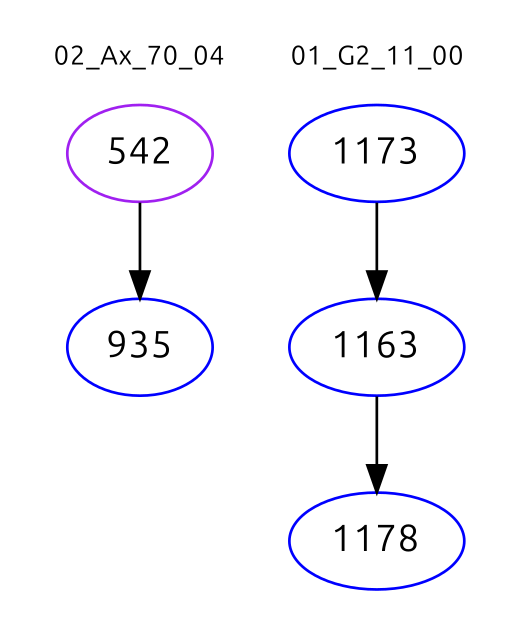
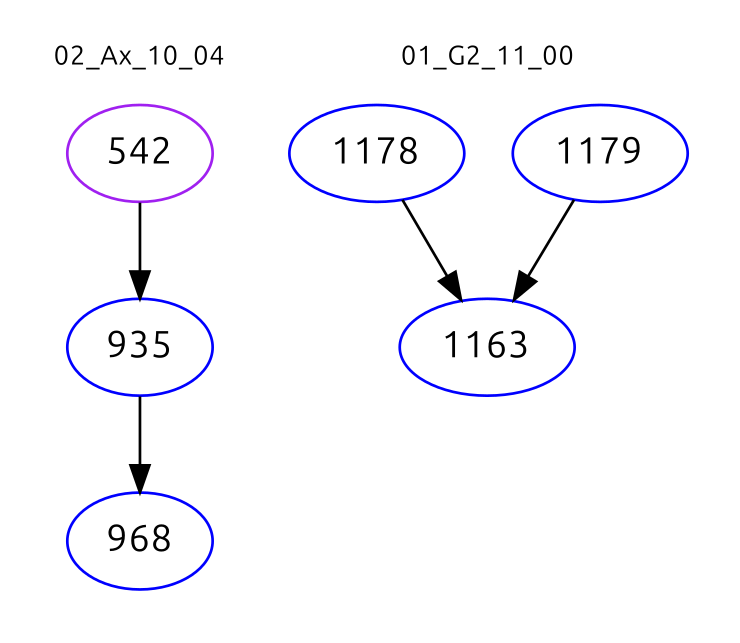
cluster "02_Ax_70_04": label "02_Ax_70_04" -> "02_Ax_10_04"
node "1173": label "1173" -> "1179"
edge "1163" -> "1178": reversed
node "968": added
